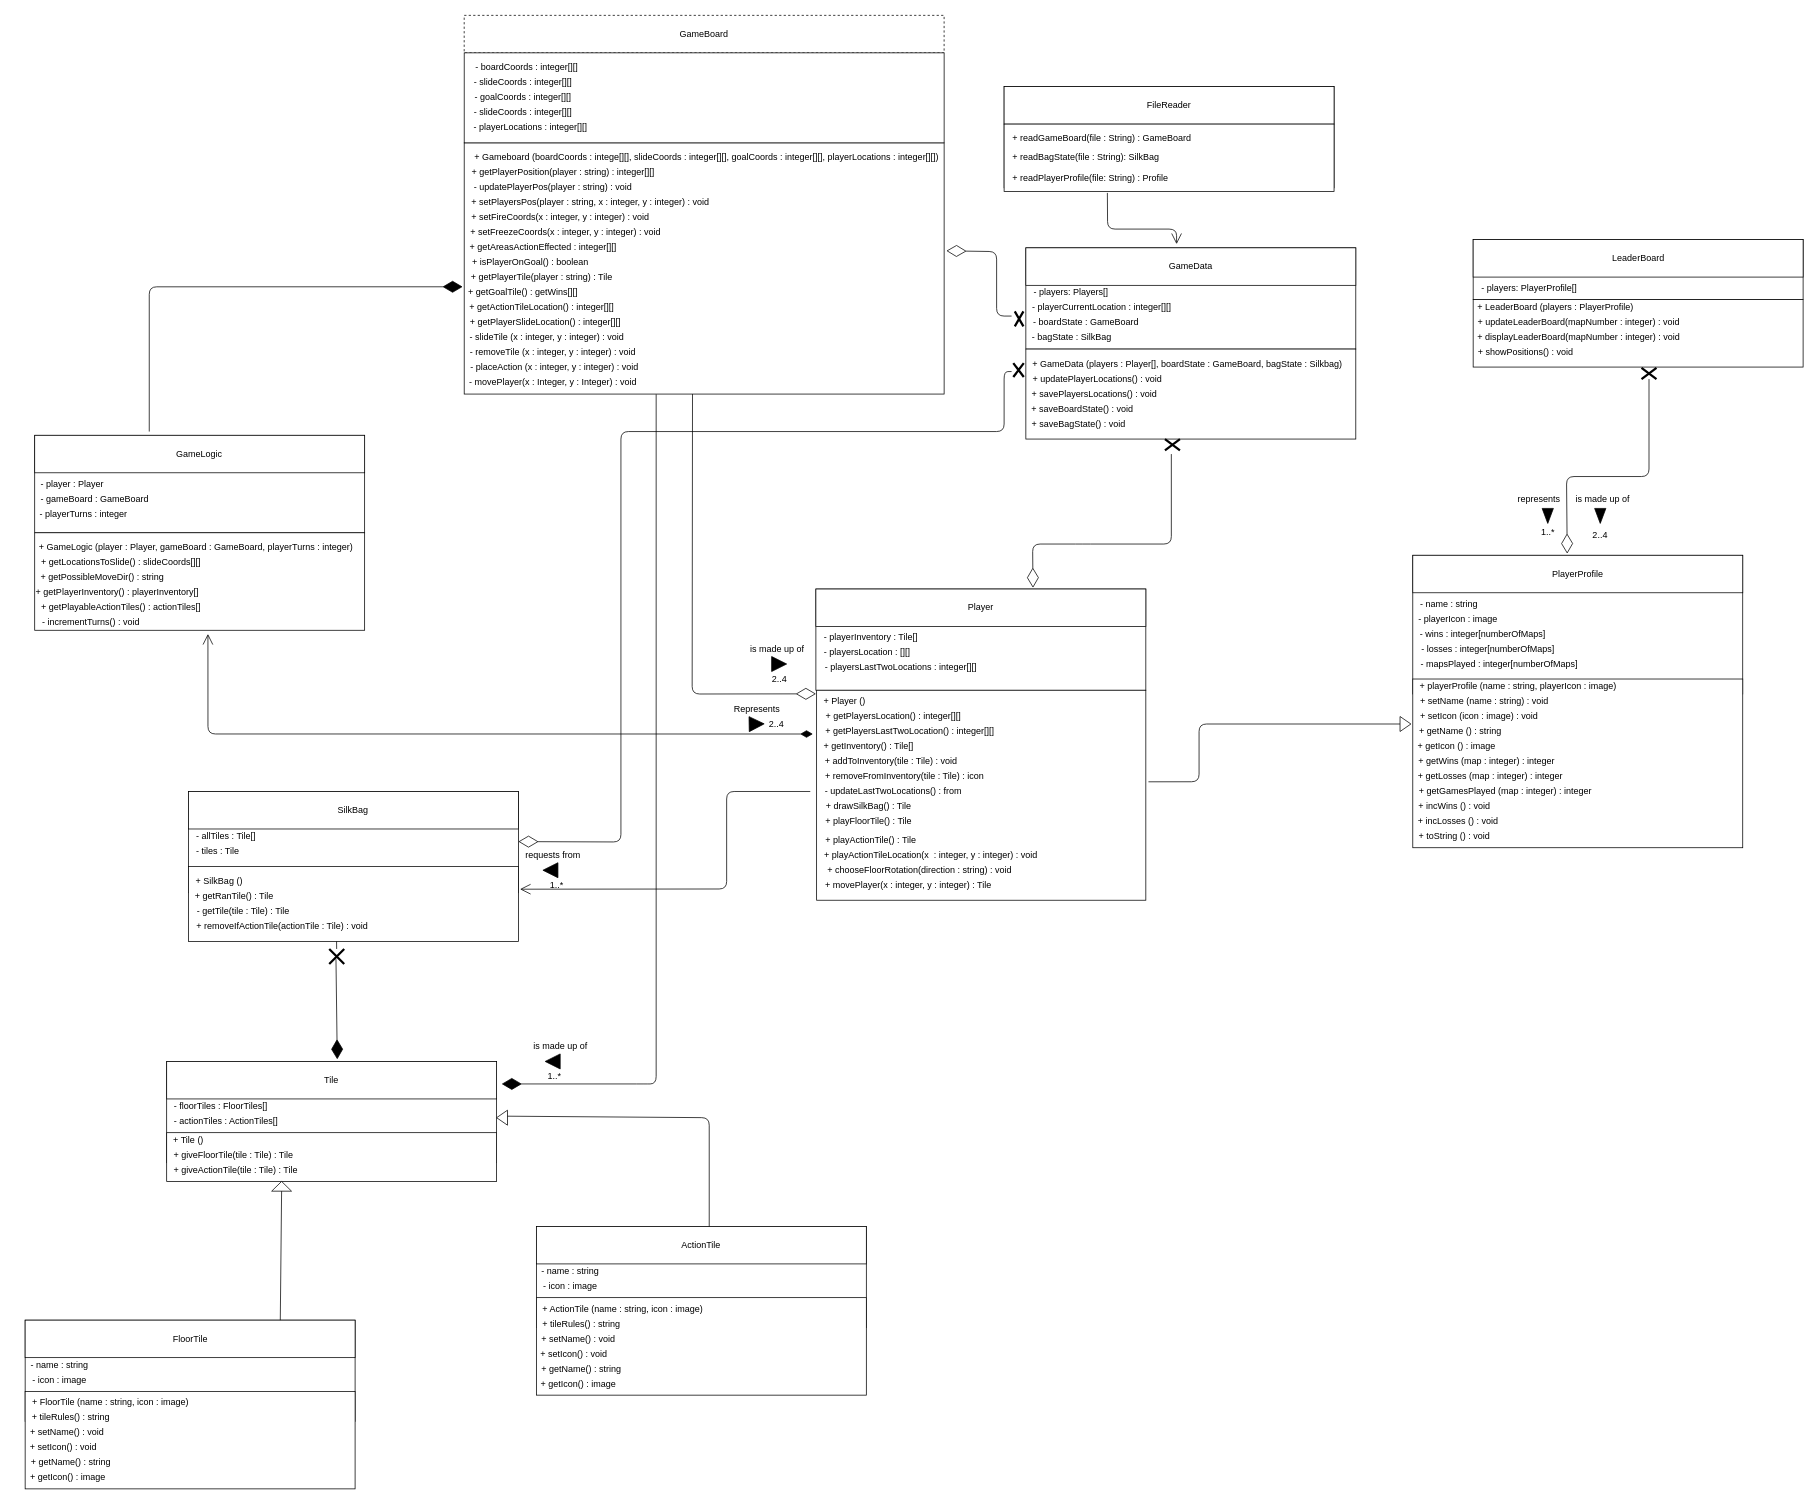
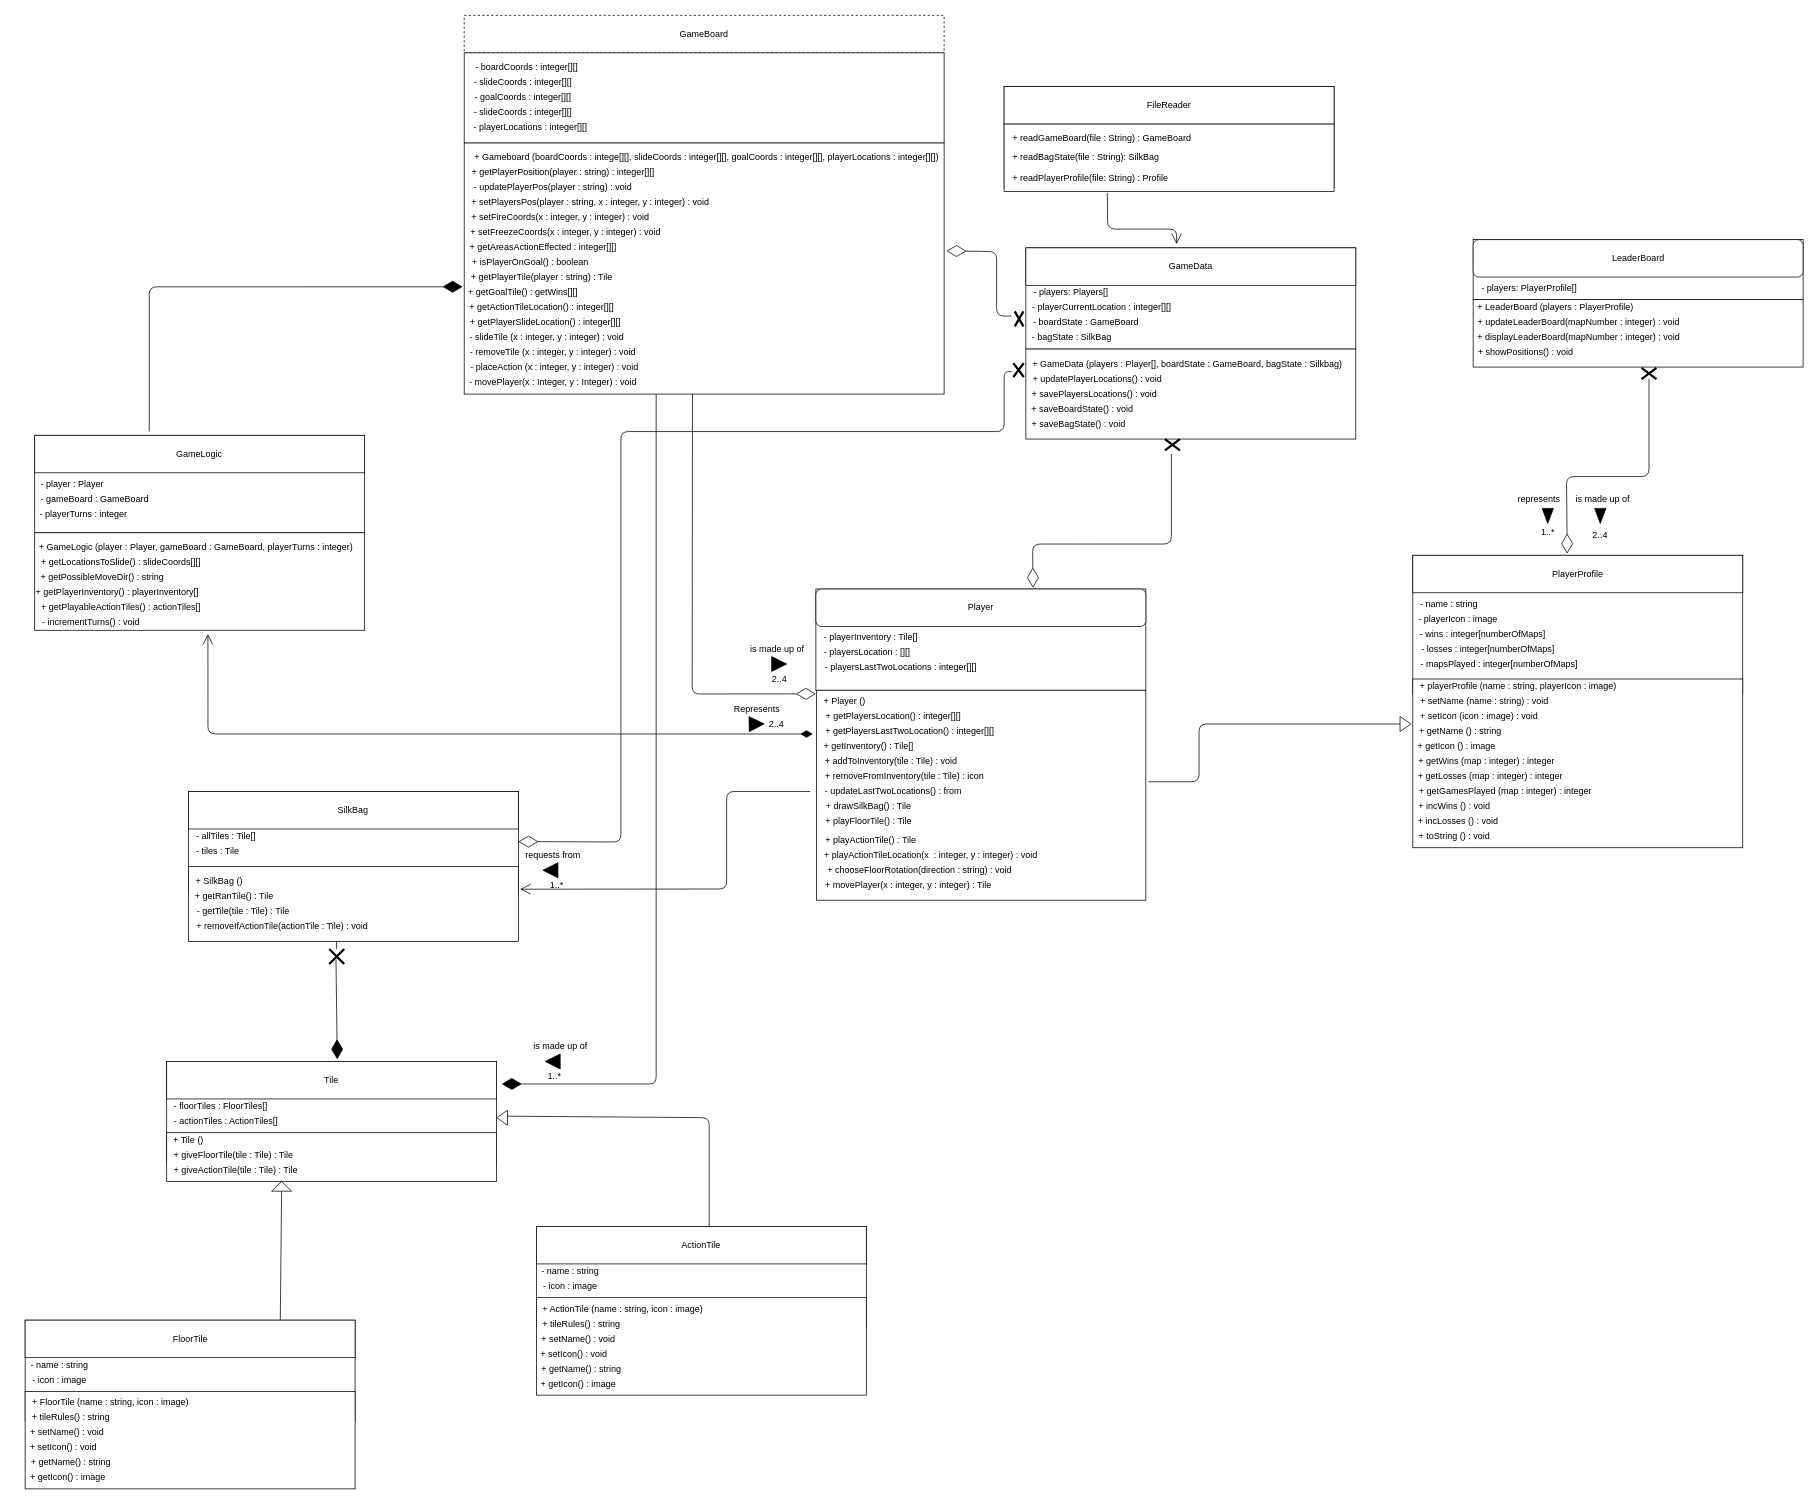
node "LeaderBoard": shape rectangle -> rounded rectangle
node "Player": shape rectangle -> rounded rectangle
